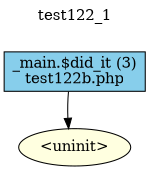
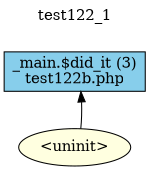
edge "_main.$did_it (3) test122b.php" -> "<uninit>": reversed
